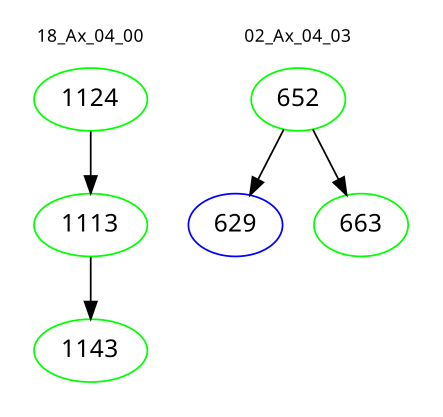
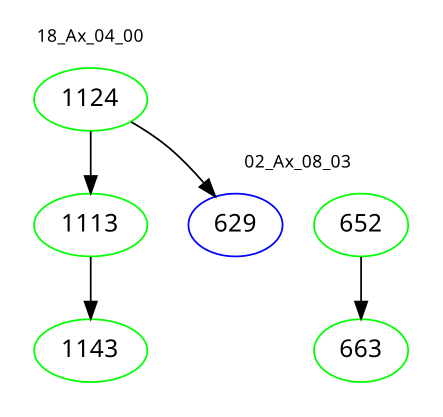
cluster "02_Ax_04_03": label "02_Ax_04_03" -> "02_Ax_08_03"
edge "652" -> "629": now "1124" -> "629"
